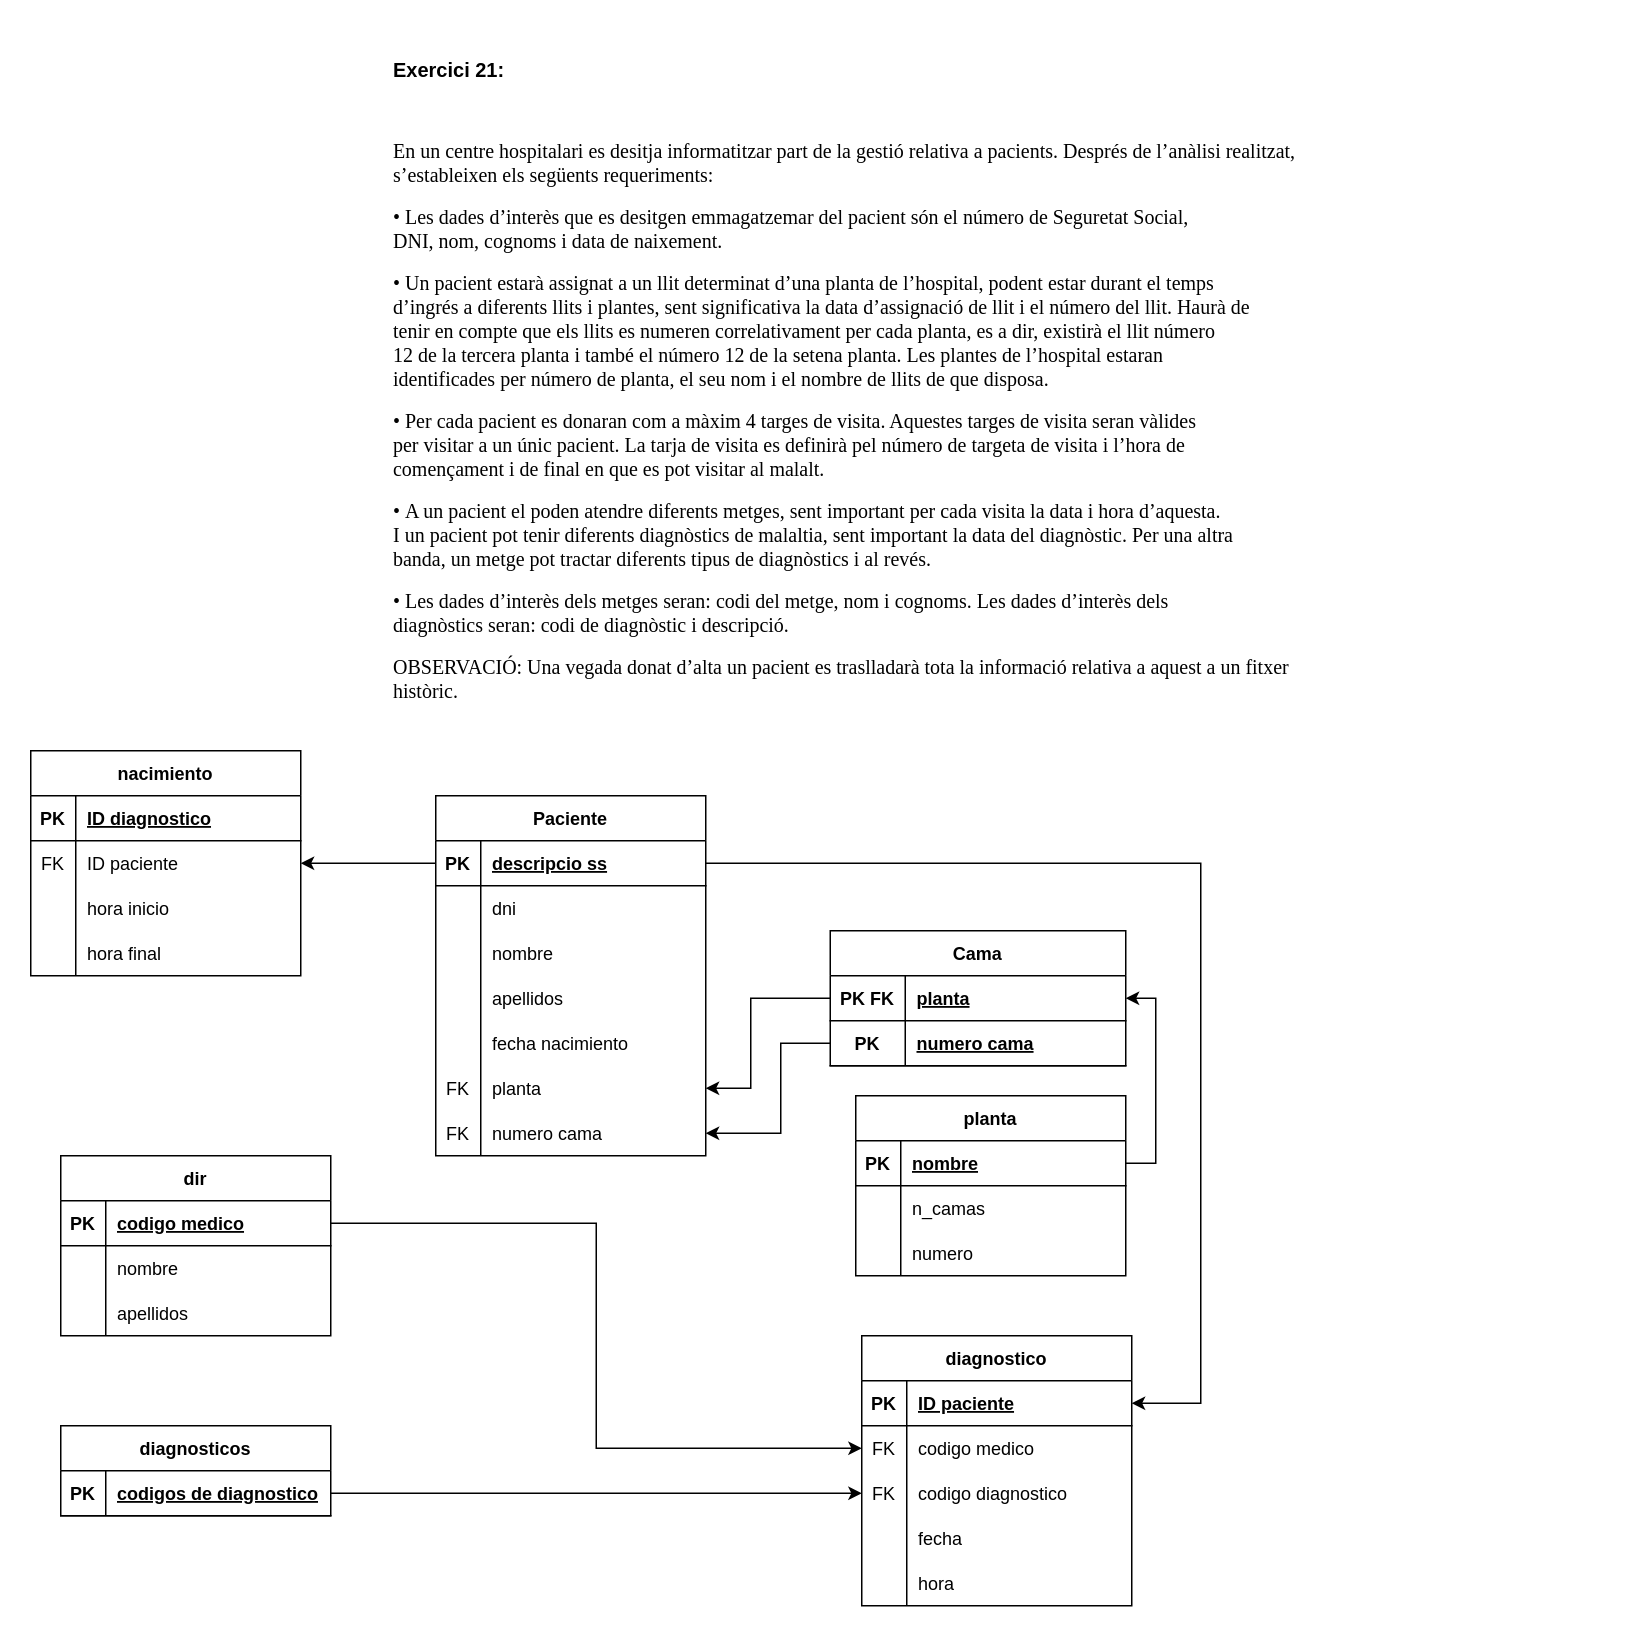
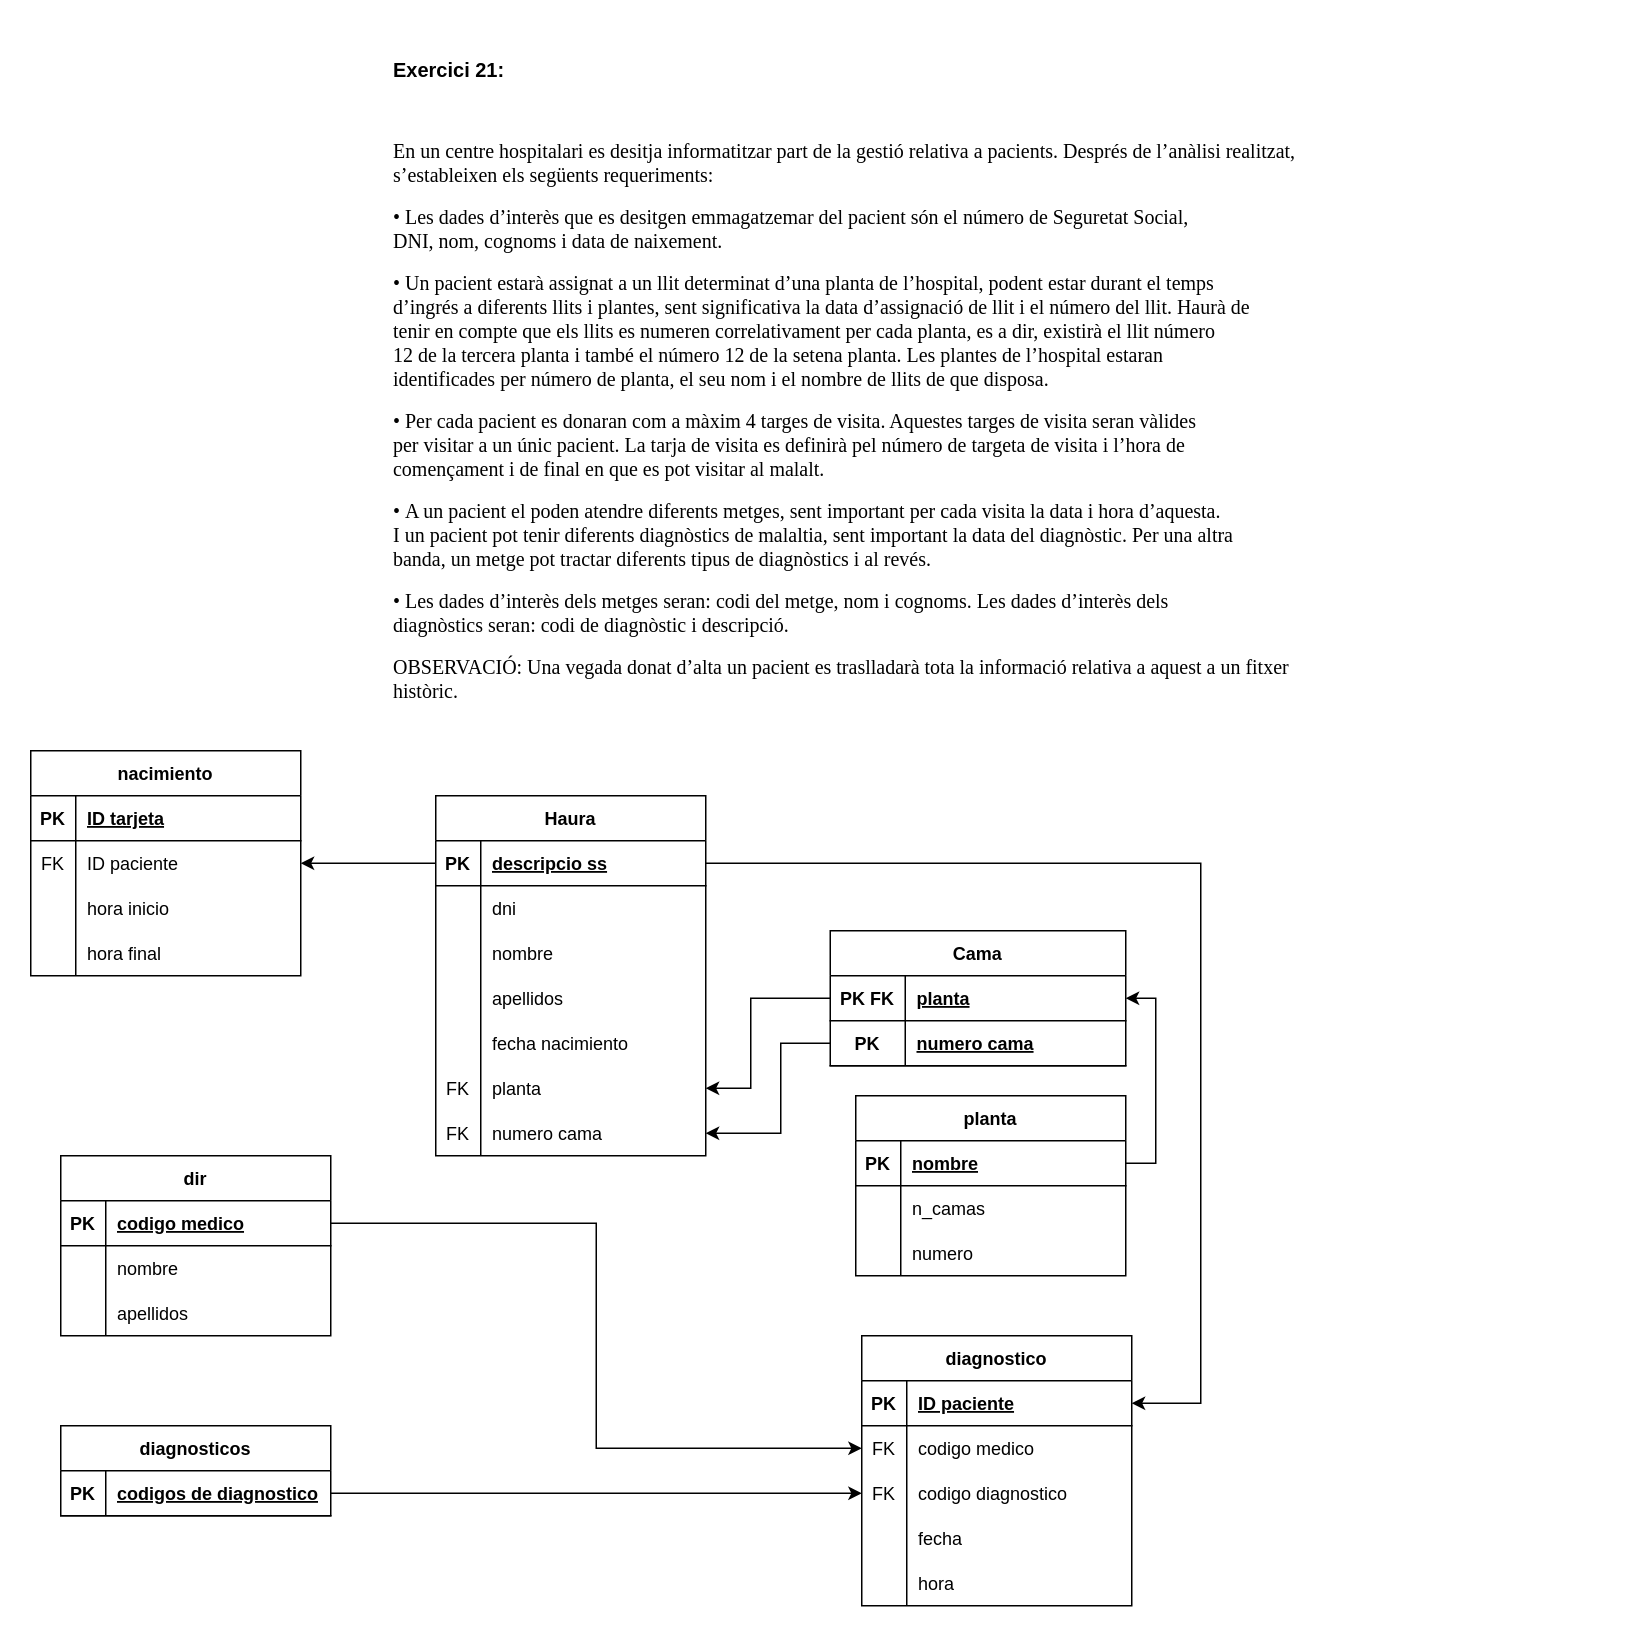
node "ID diagnostico": label "ID diagnostico" -> "ID tarjeta"
node "Paciente": label "Paciente" -> "Haura"
